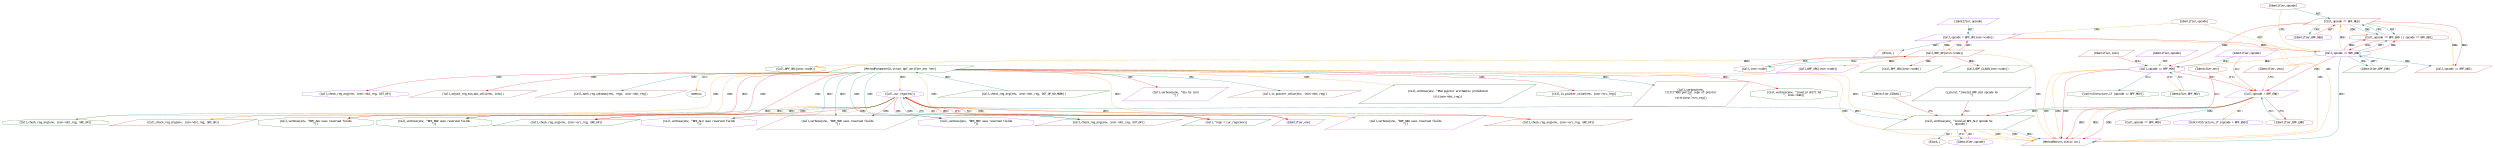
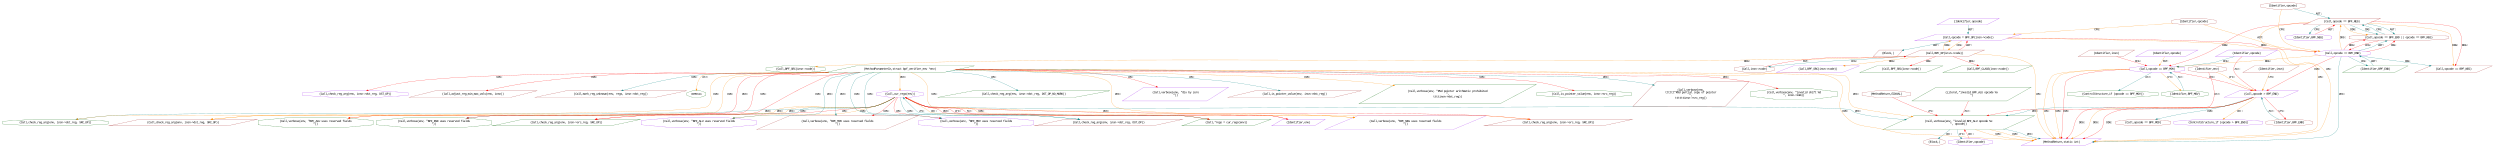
edge "(Call,check_reg_arg(env, insn->dst_reg, DST_OP_NO_MARK))" -> "(MethodParameterIn,struct bpf_verifier_env *env)": reversed
node "(Identifier,EINVAL)": label "(Identifier,EINVAL)" -> "(MethodReturn,EINVAL)"
